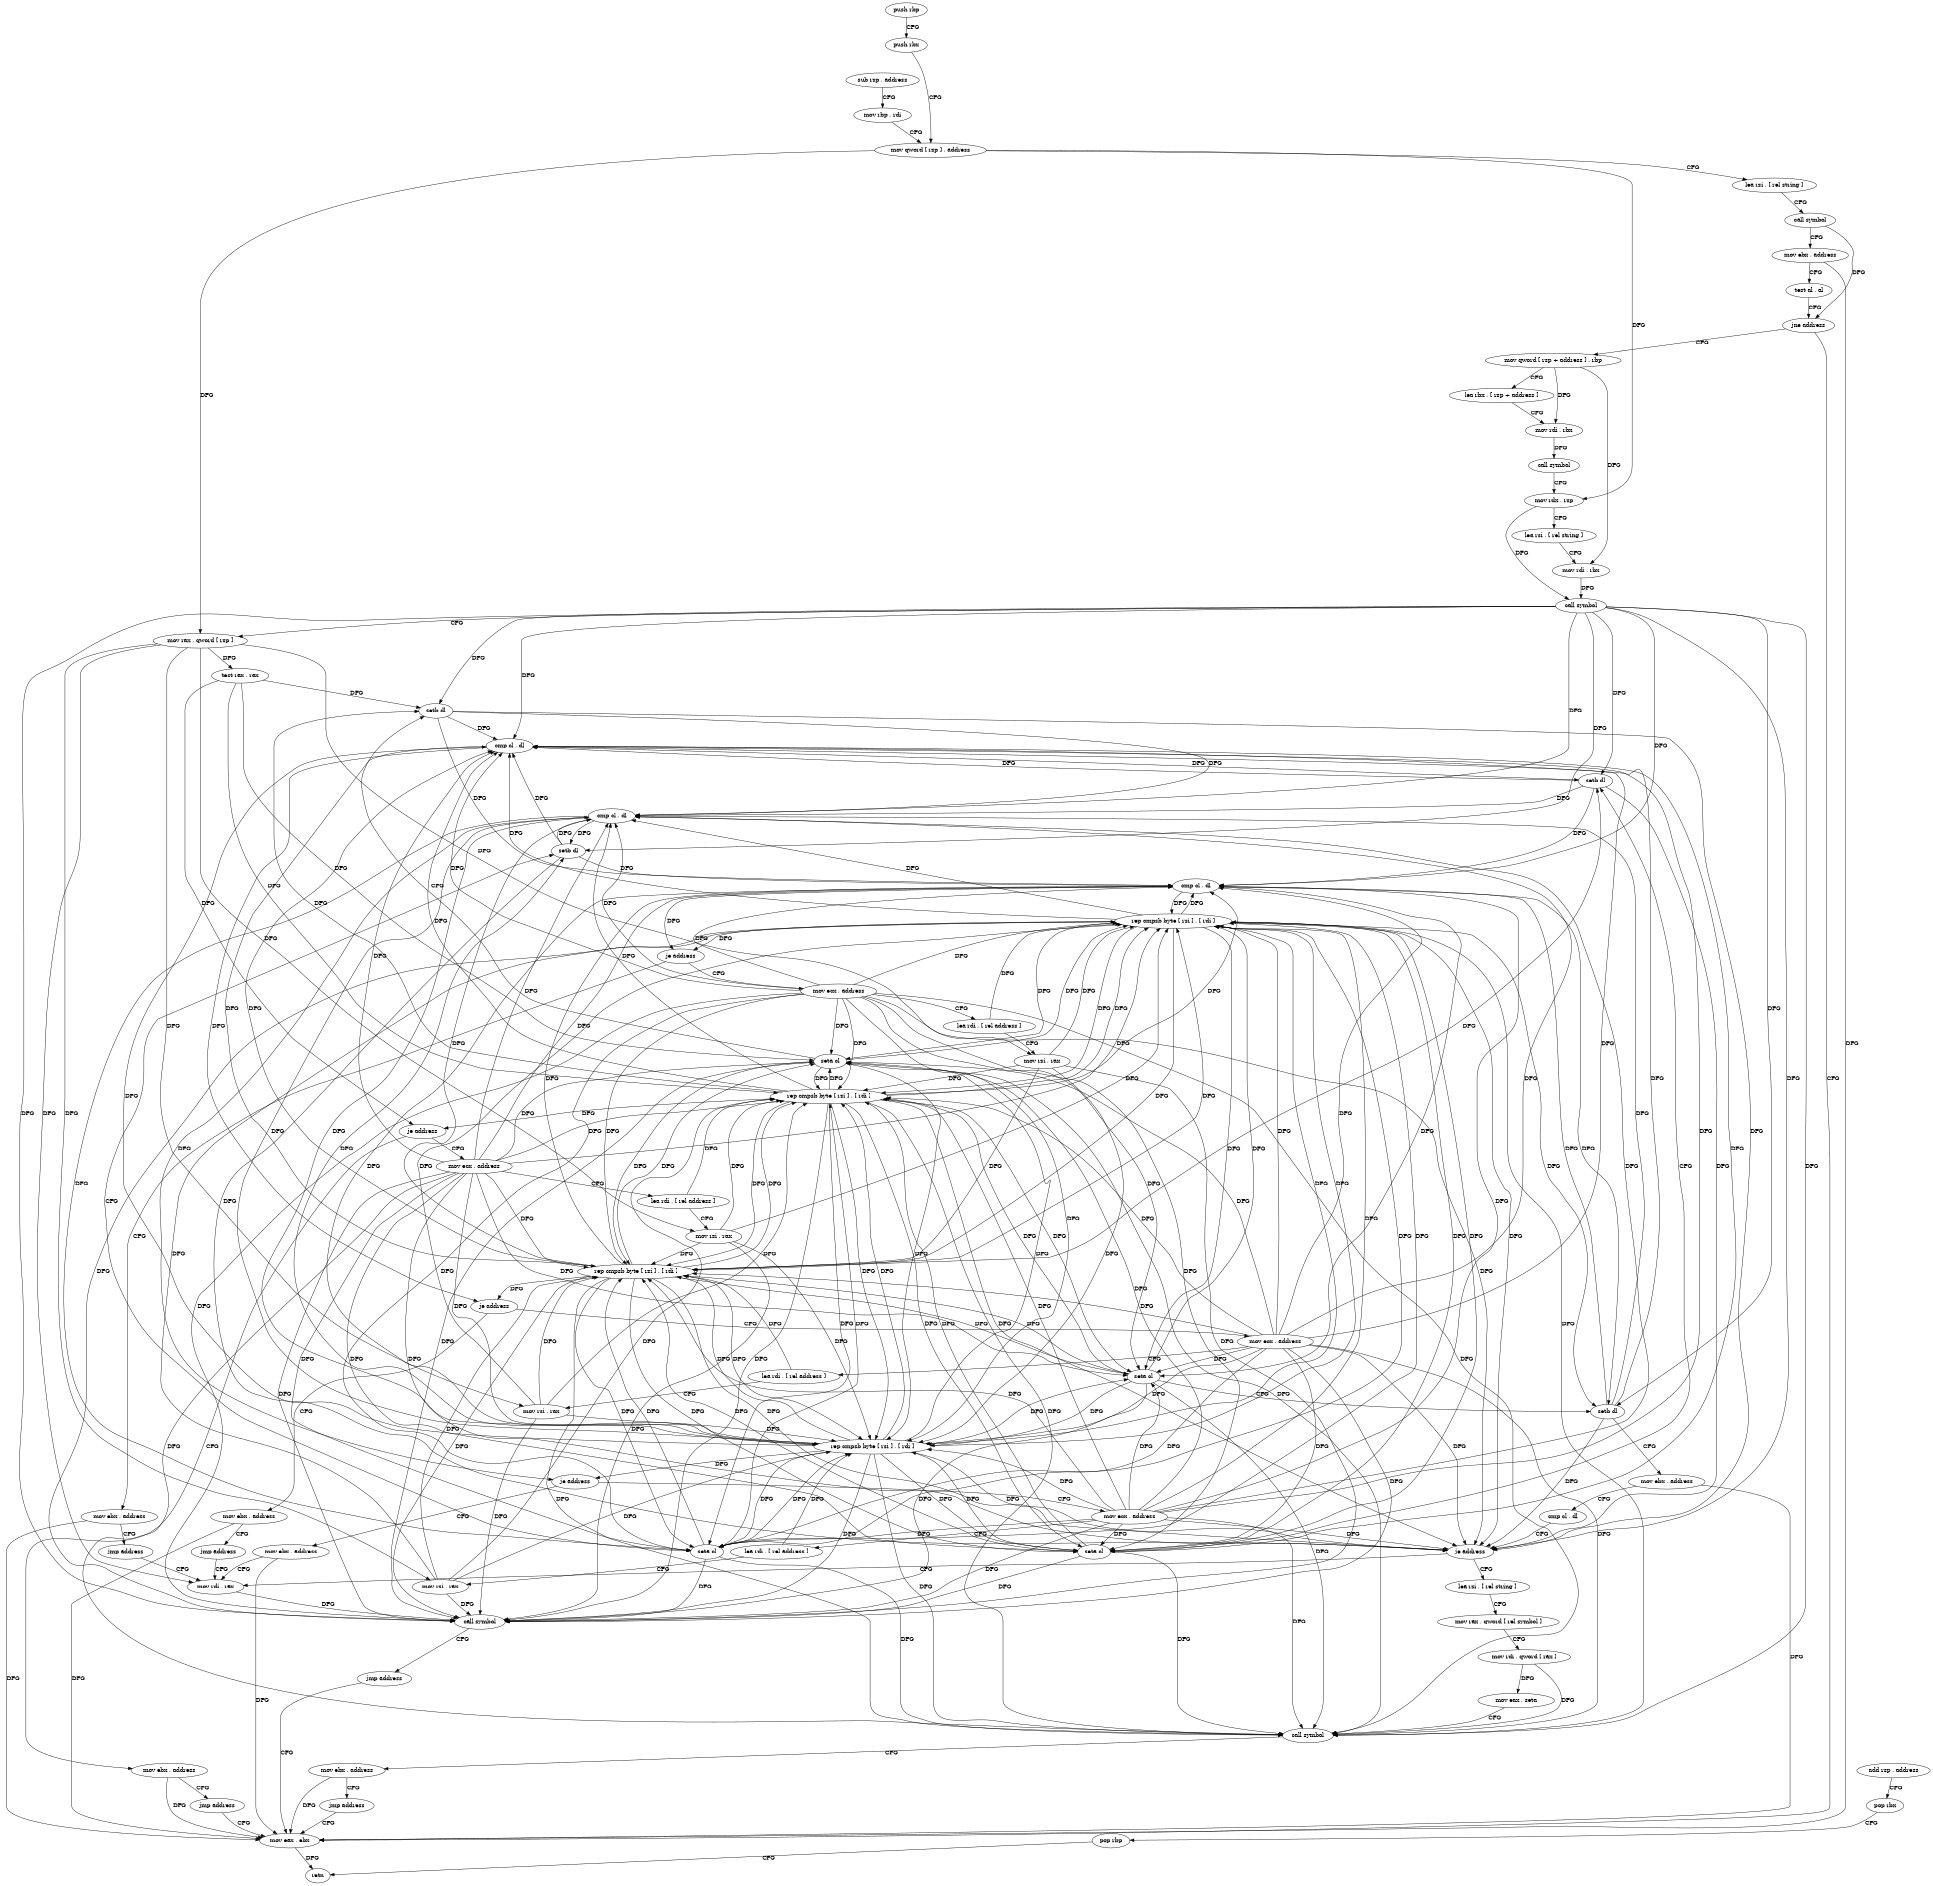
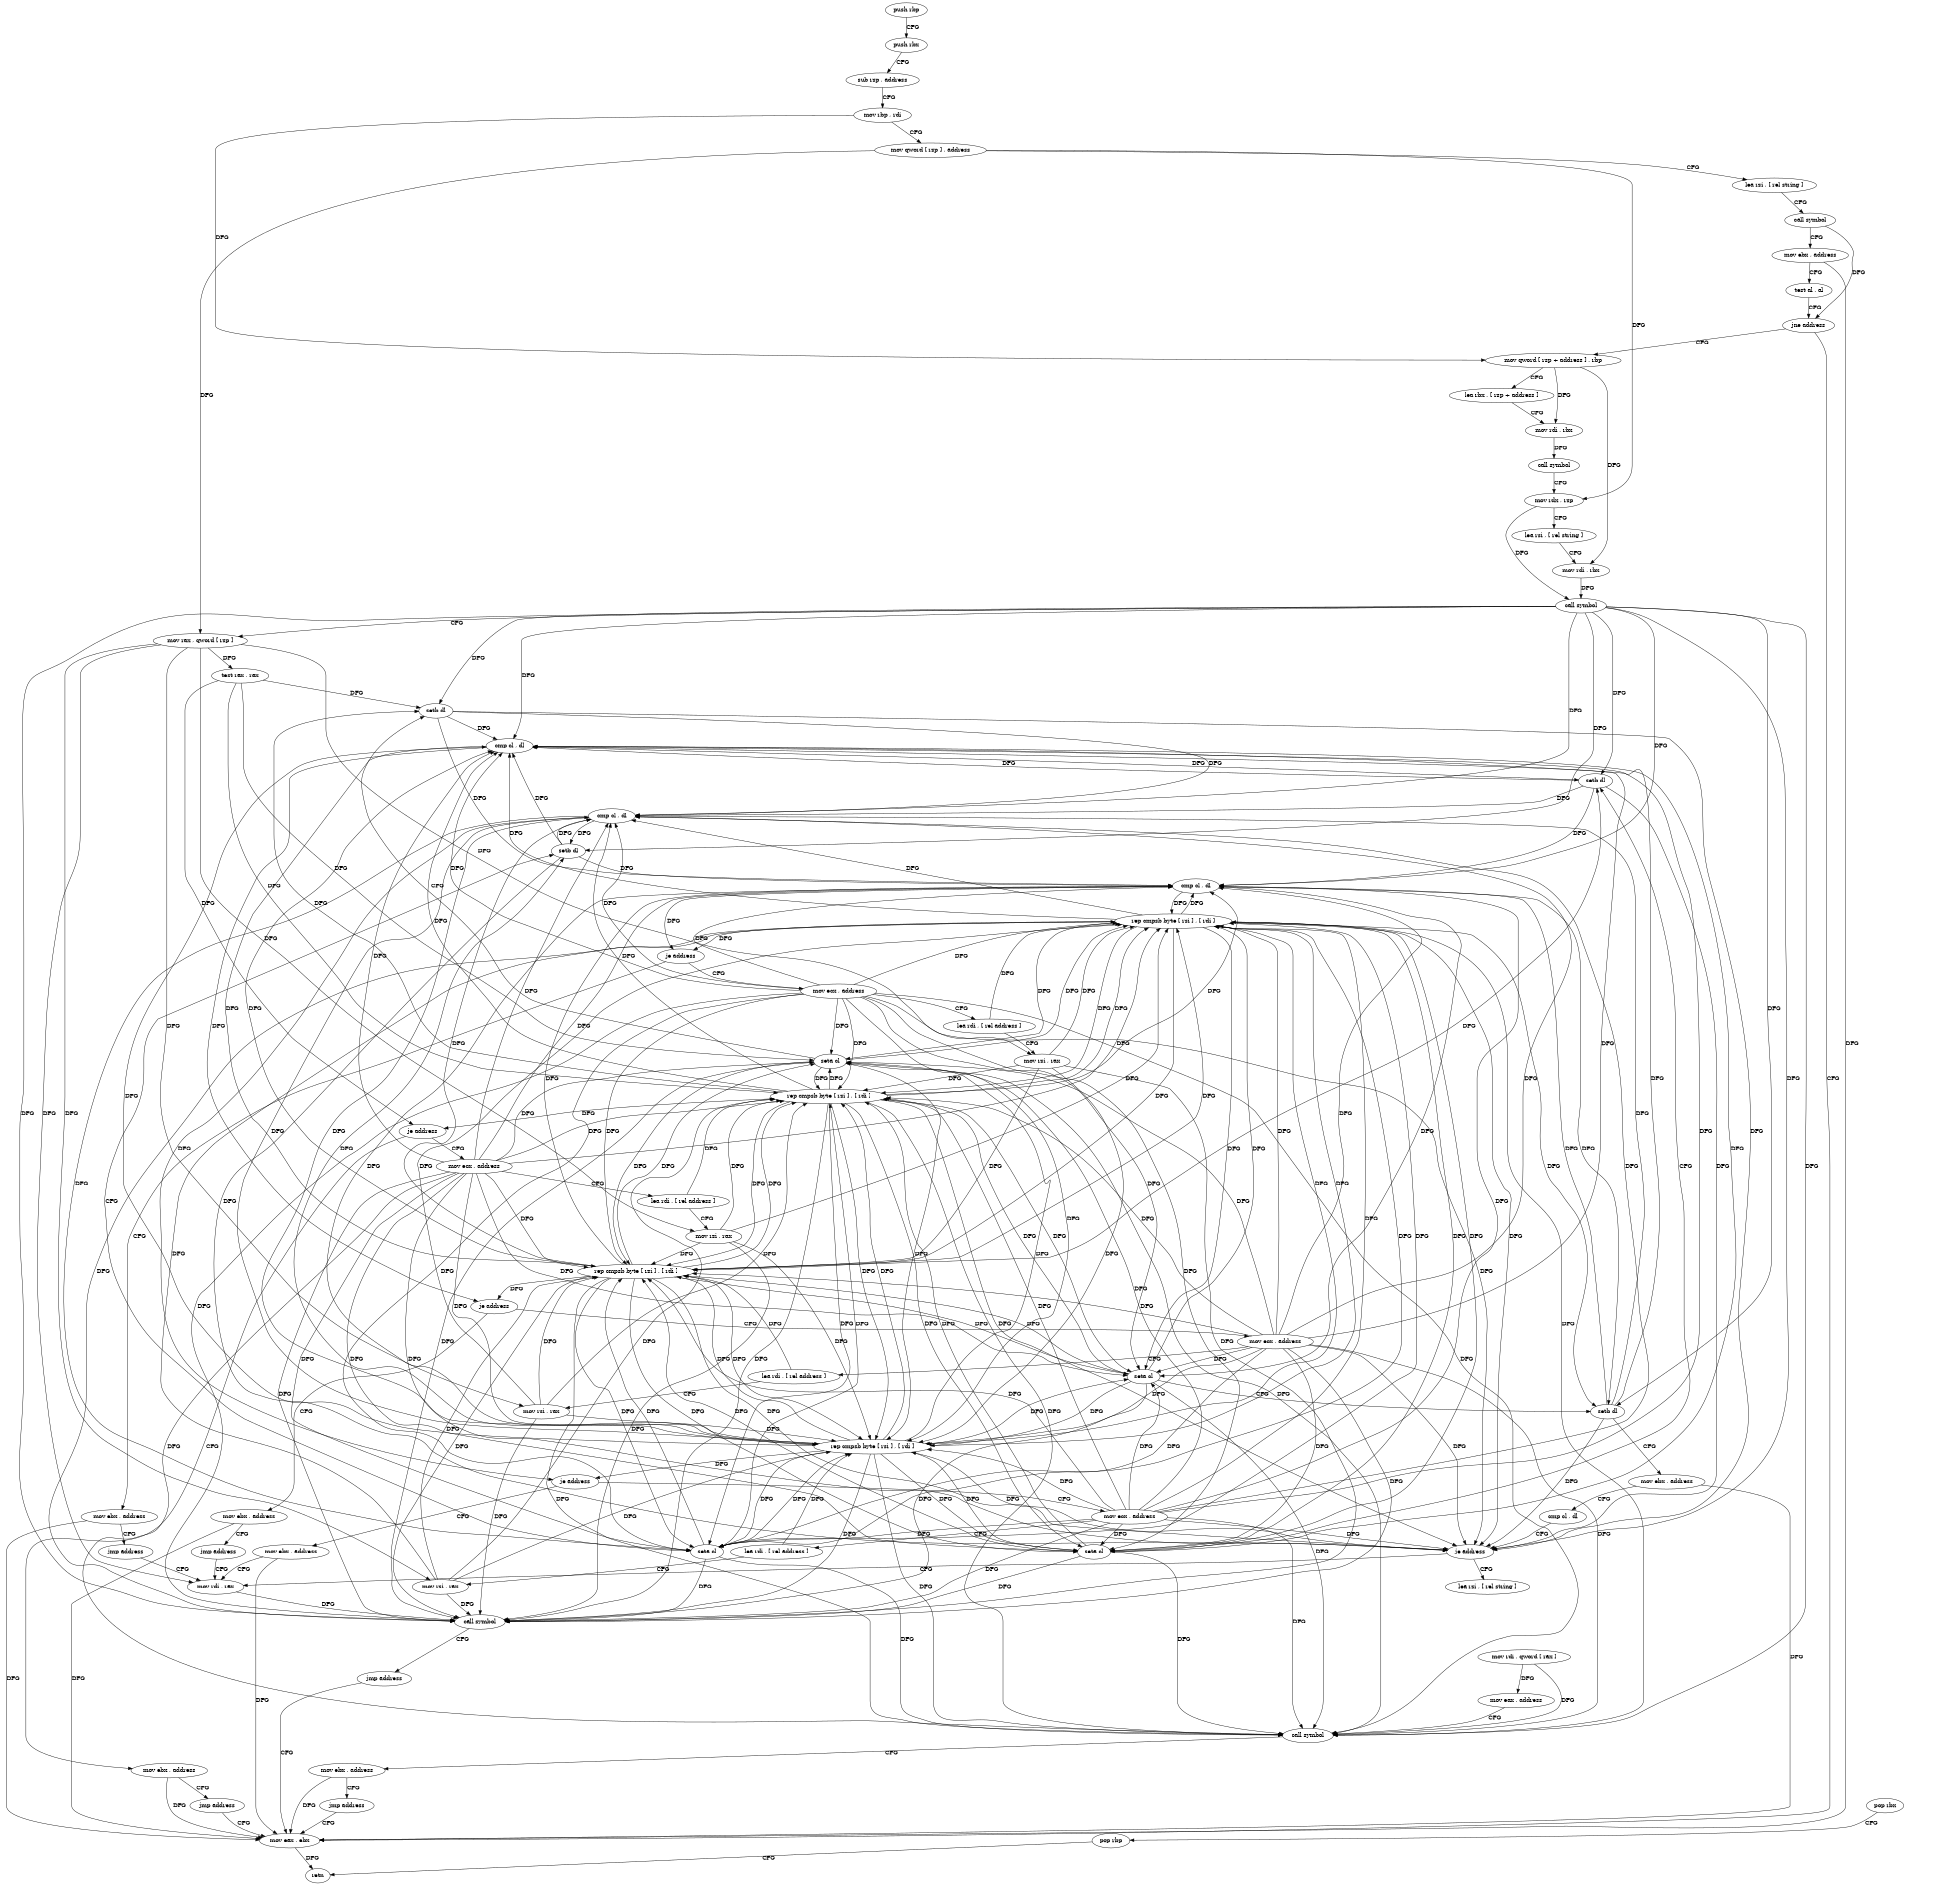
edge "push rbx" -> "mov qword [ rsp ] , address": now "push rbx" -> "sub rsp , address"
edge "mov rbp , rdi" -> "mov qword [ rsp + address ] , rbp": added, label "DFG"
node "mov rax , qword [ rel symbol ]": removed
node "mov eax , seta": label "mov eax , seta" -> "mov eax , address"
node "add rsp , address": removed
